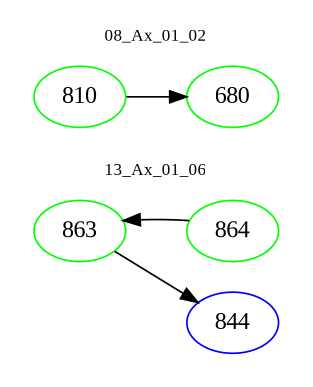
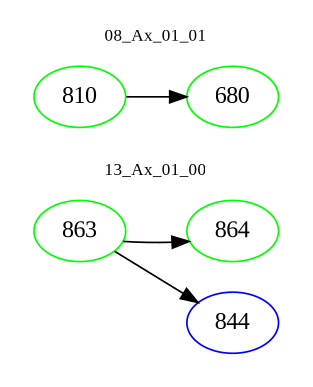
cluster "08_Ax_01_02": label "08_Ax_01_02" -> "08_Ax_01_01"
cluster "13_Ax_01_06": label "13_Ax_01_06" -> "13_Ax_01_00"
edge "864" -> "863": reversed
